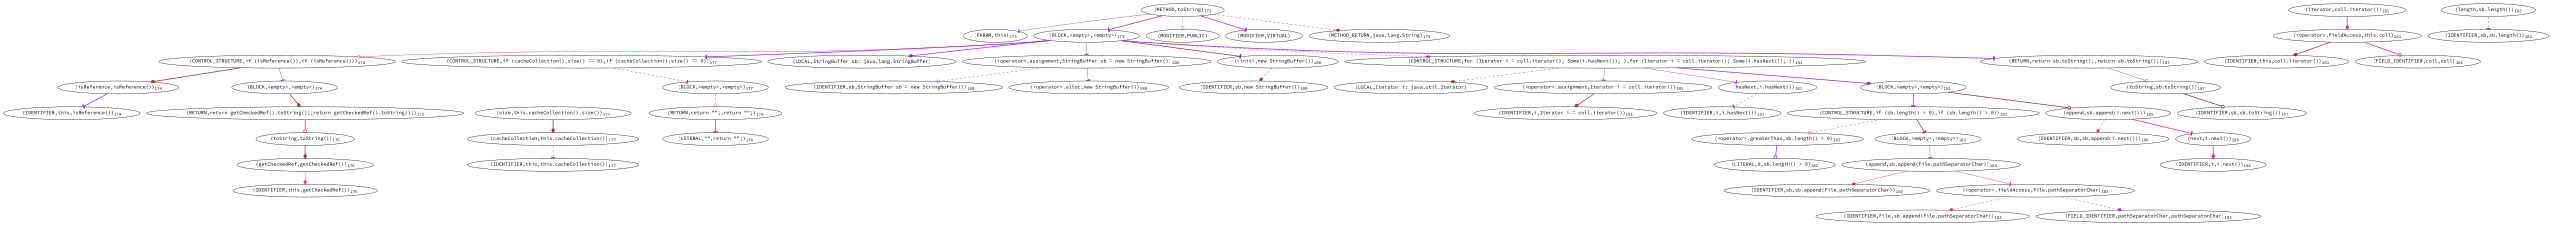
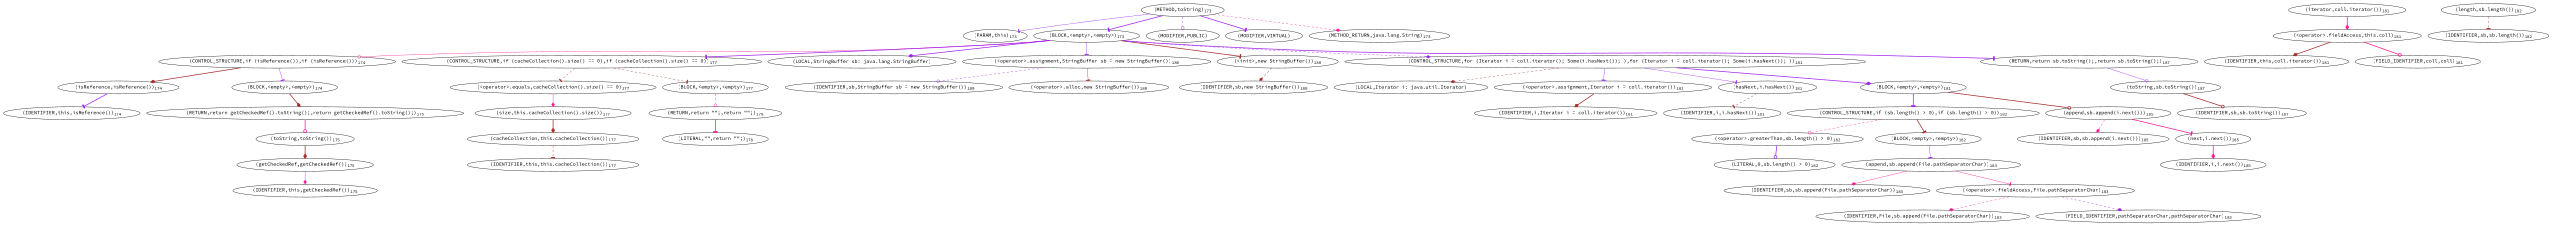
edge "(METHOD,toString)" -> "(METHOD_RETURN,java.lang.String)": color brown -> deeppink
node "(<operator>.equals,cacheCollection().size() == 0)": added
